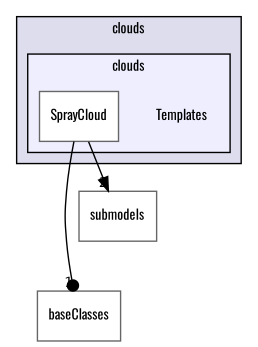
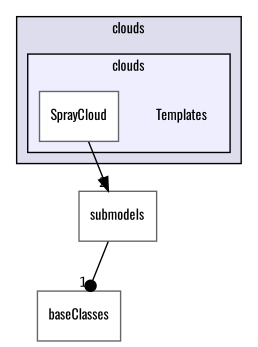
edge "SprayCloud" -> "baseClasses": now "submodels" -> "baseClasses"
